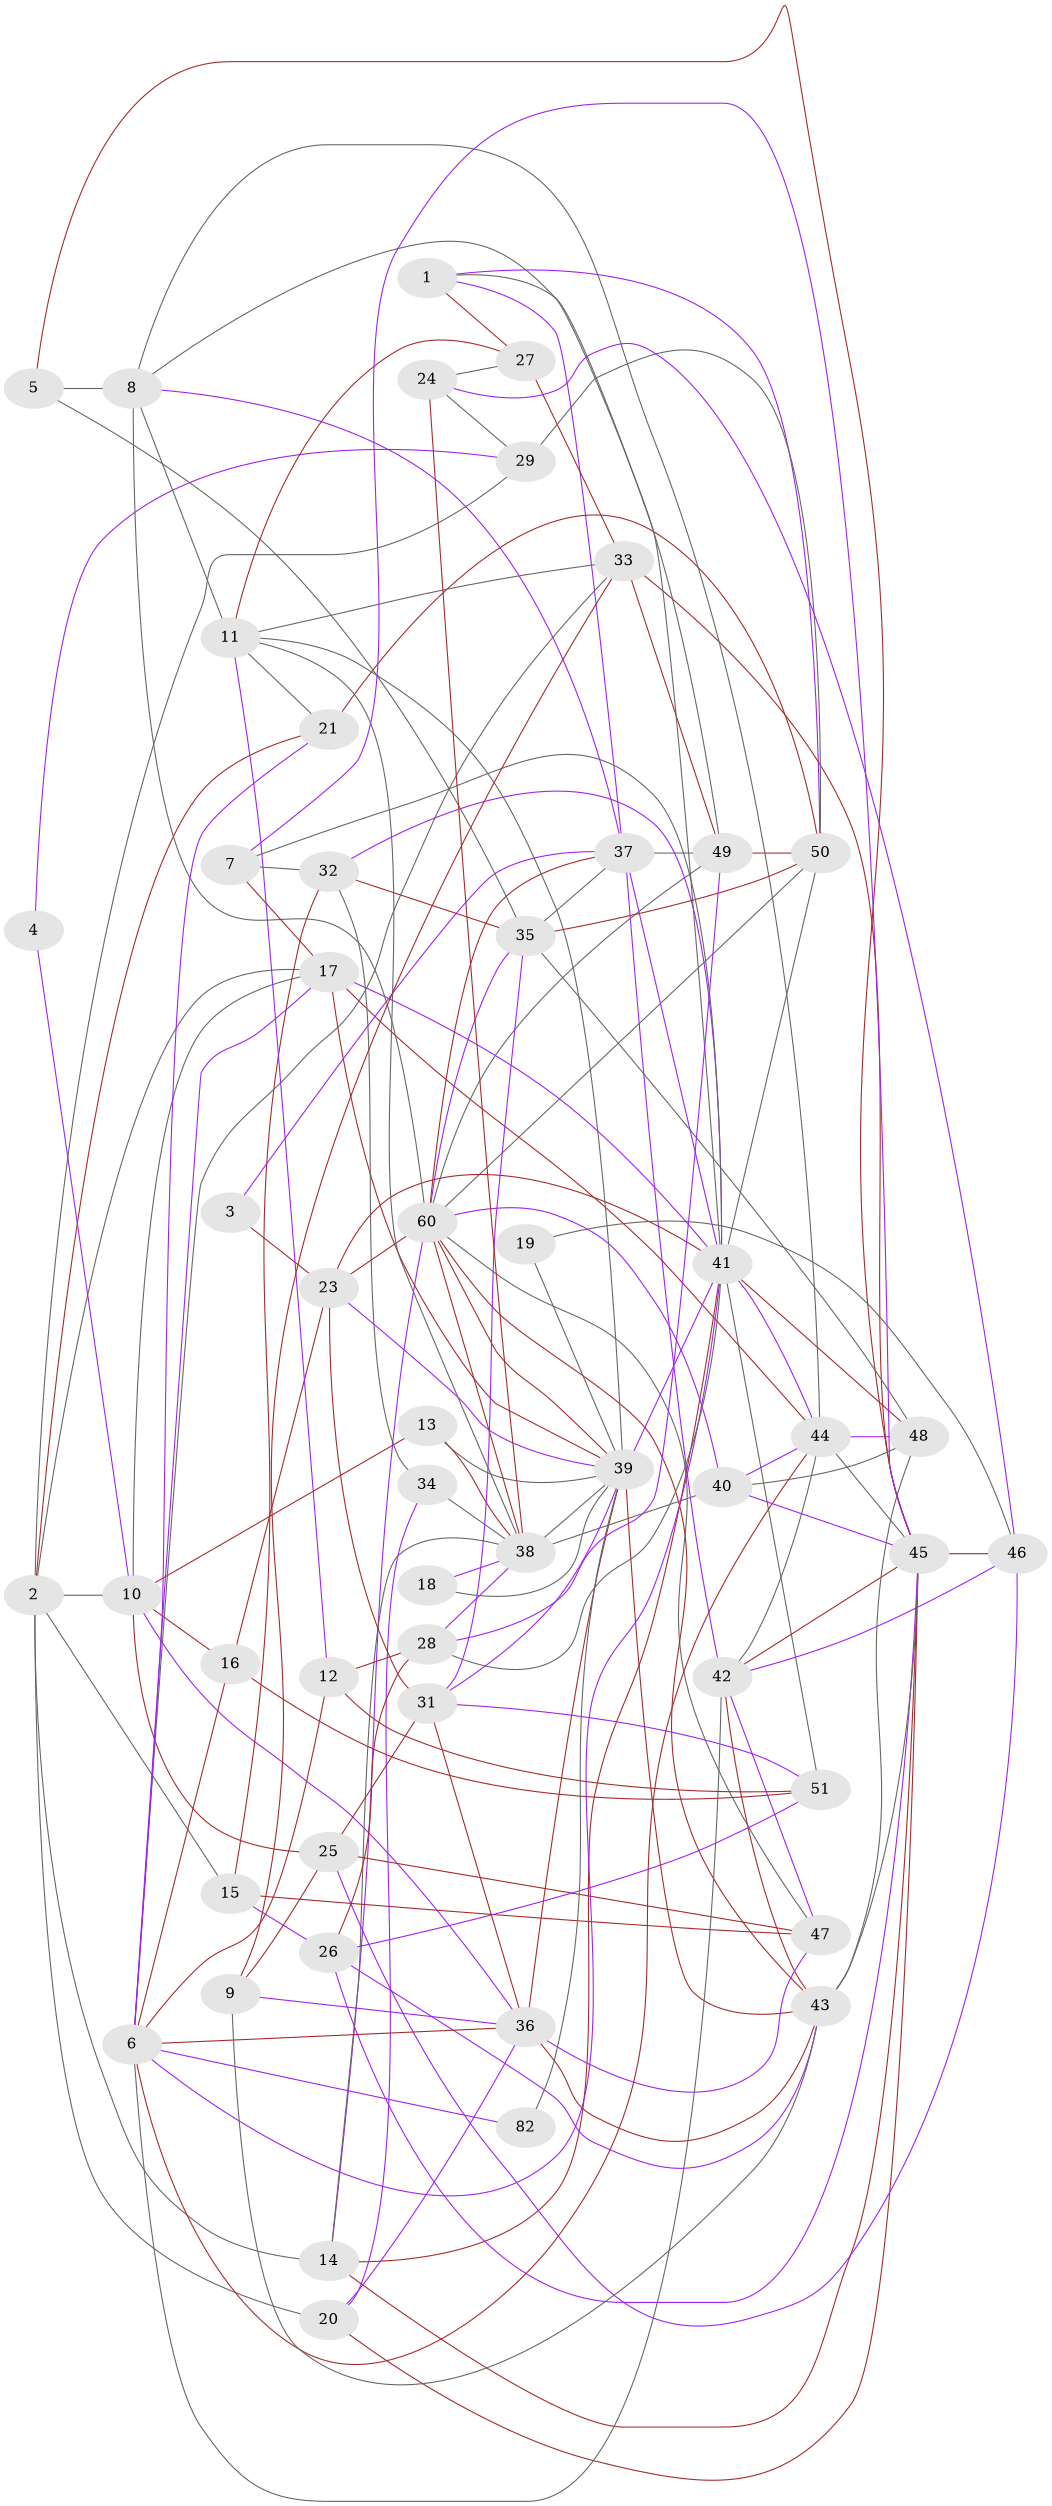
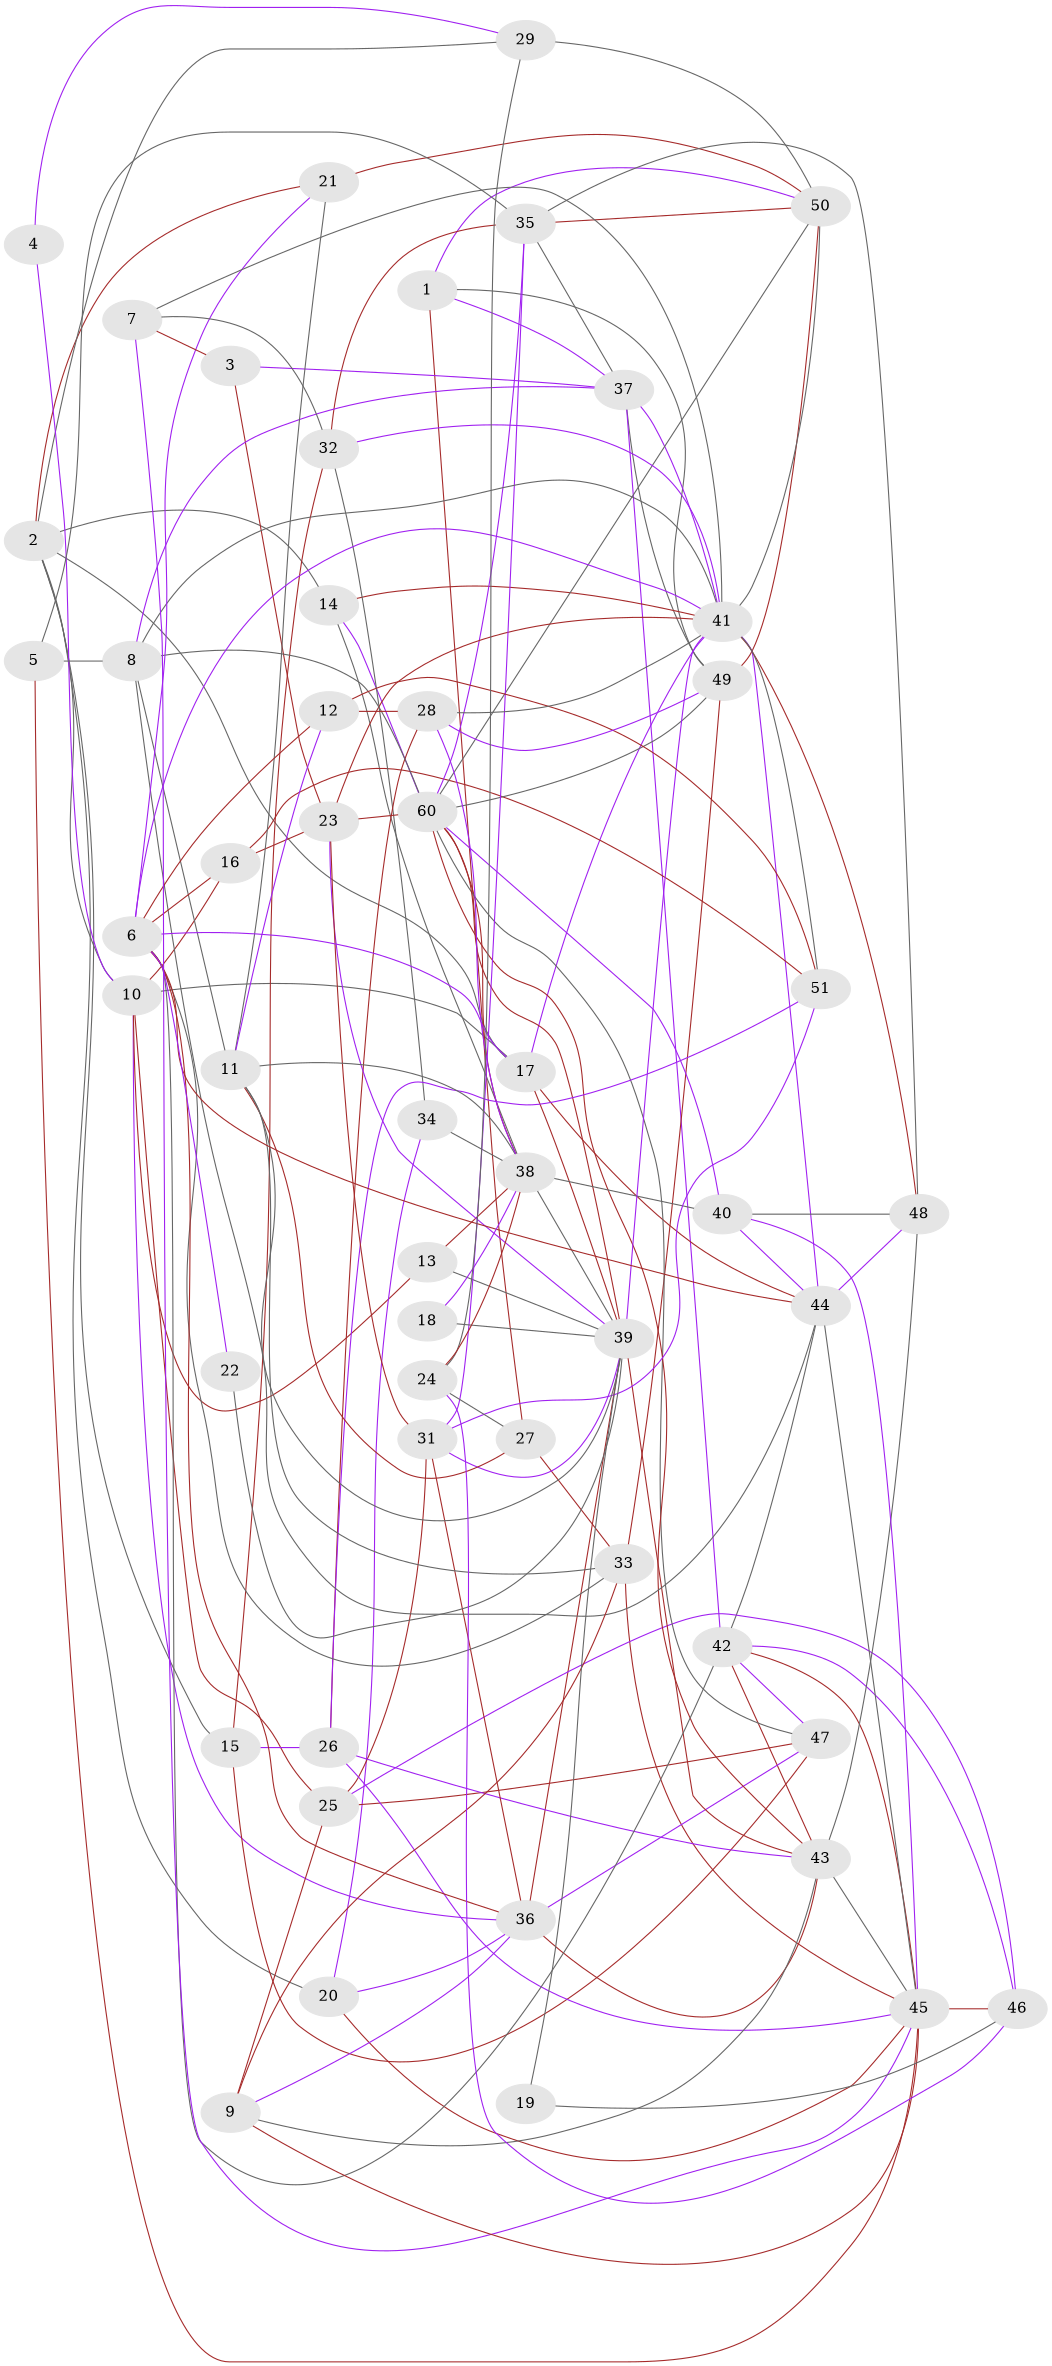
edge "7" -- "17": now "7" -- "3"
edge "37" -- "60": removed
node "82": label "82" -> "22"
edge "45" -- "14": now "45" -- "9"
